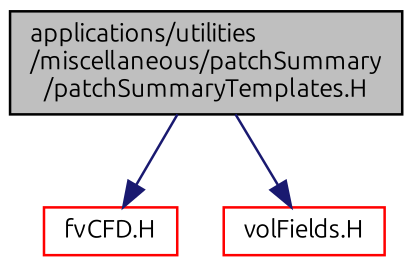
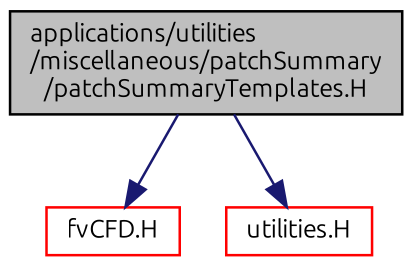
node "volFields.H": label "volFields.H" -> "utilities.H"
